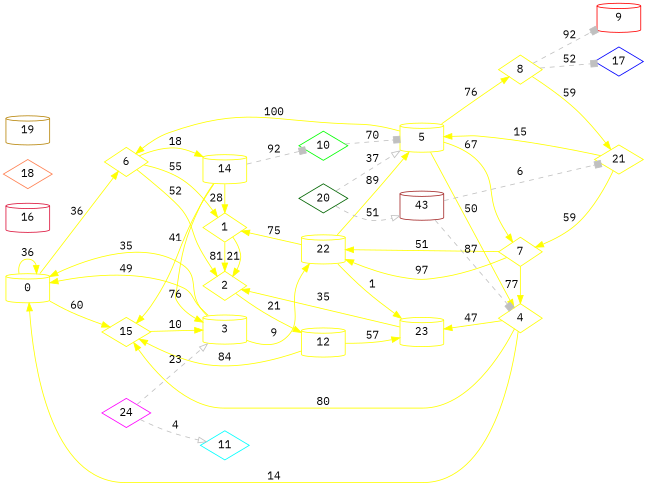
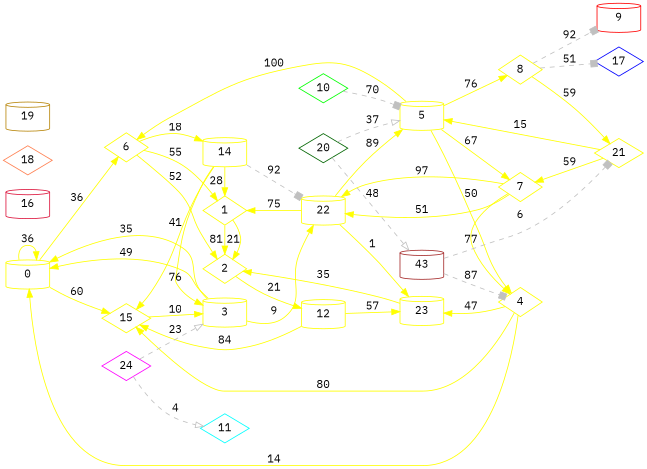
edge "8" -> "17": label "52" -> "51"
edge "14" -> "10": now "14" -> "22"
edge "20" -> "43": label "51" -> "48"
